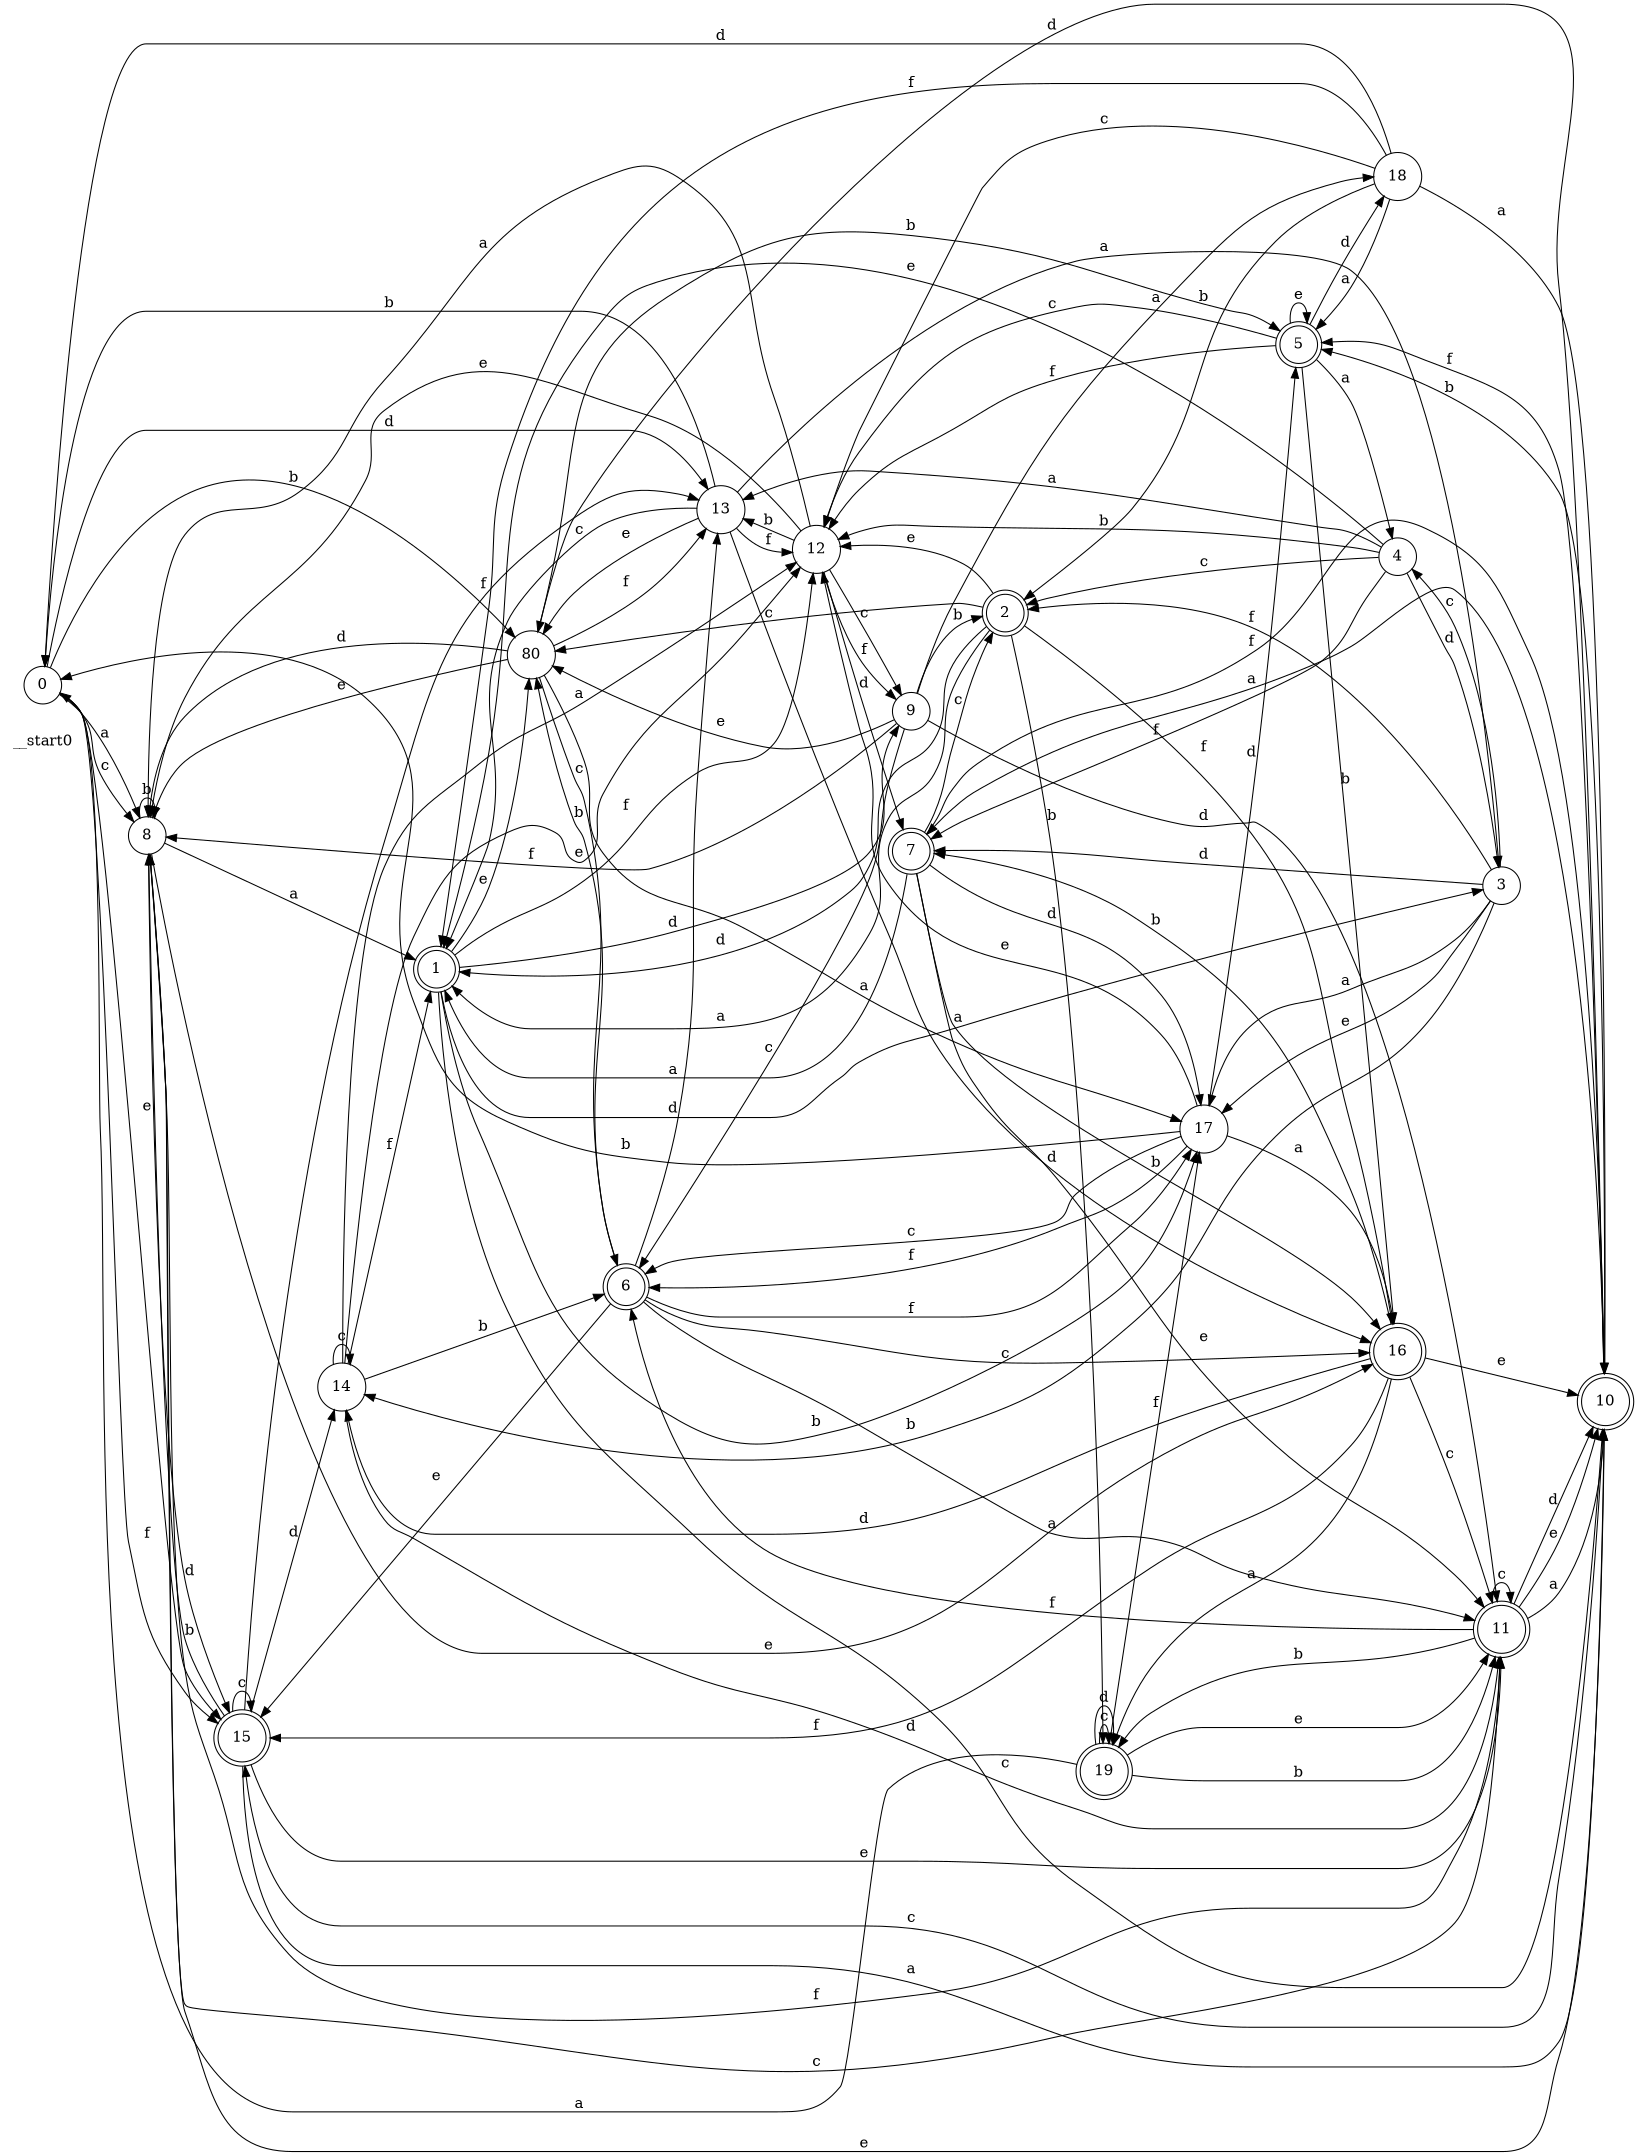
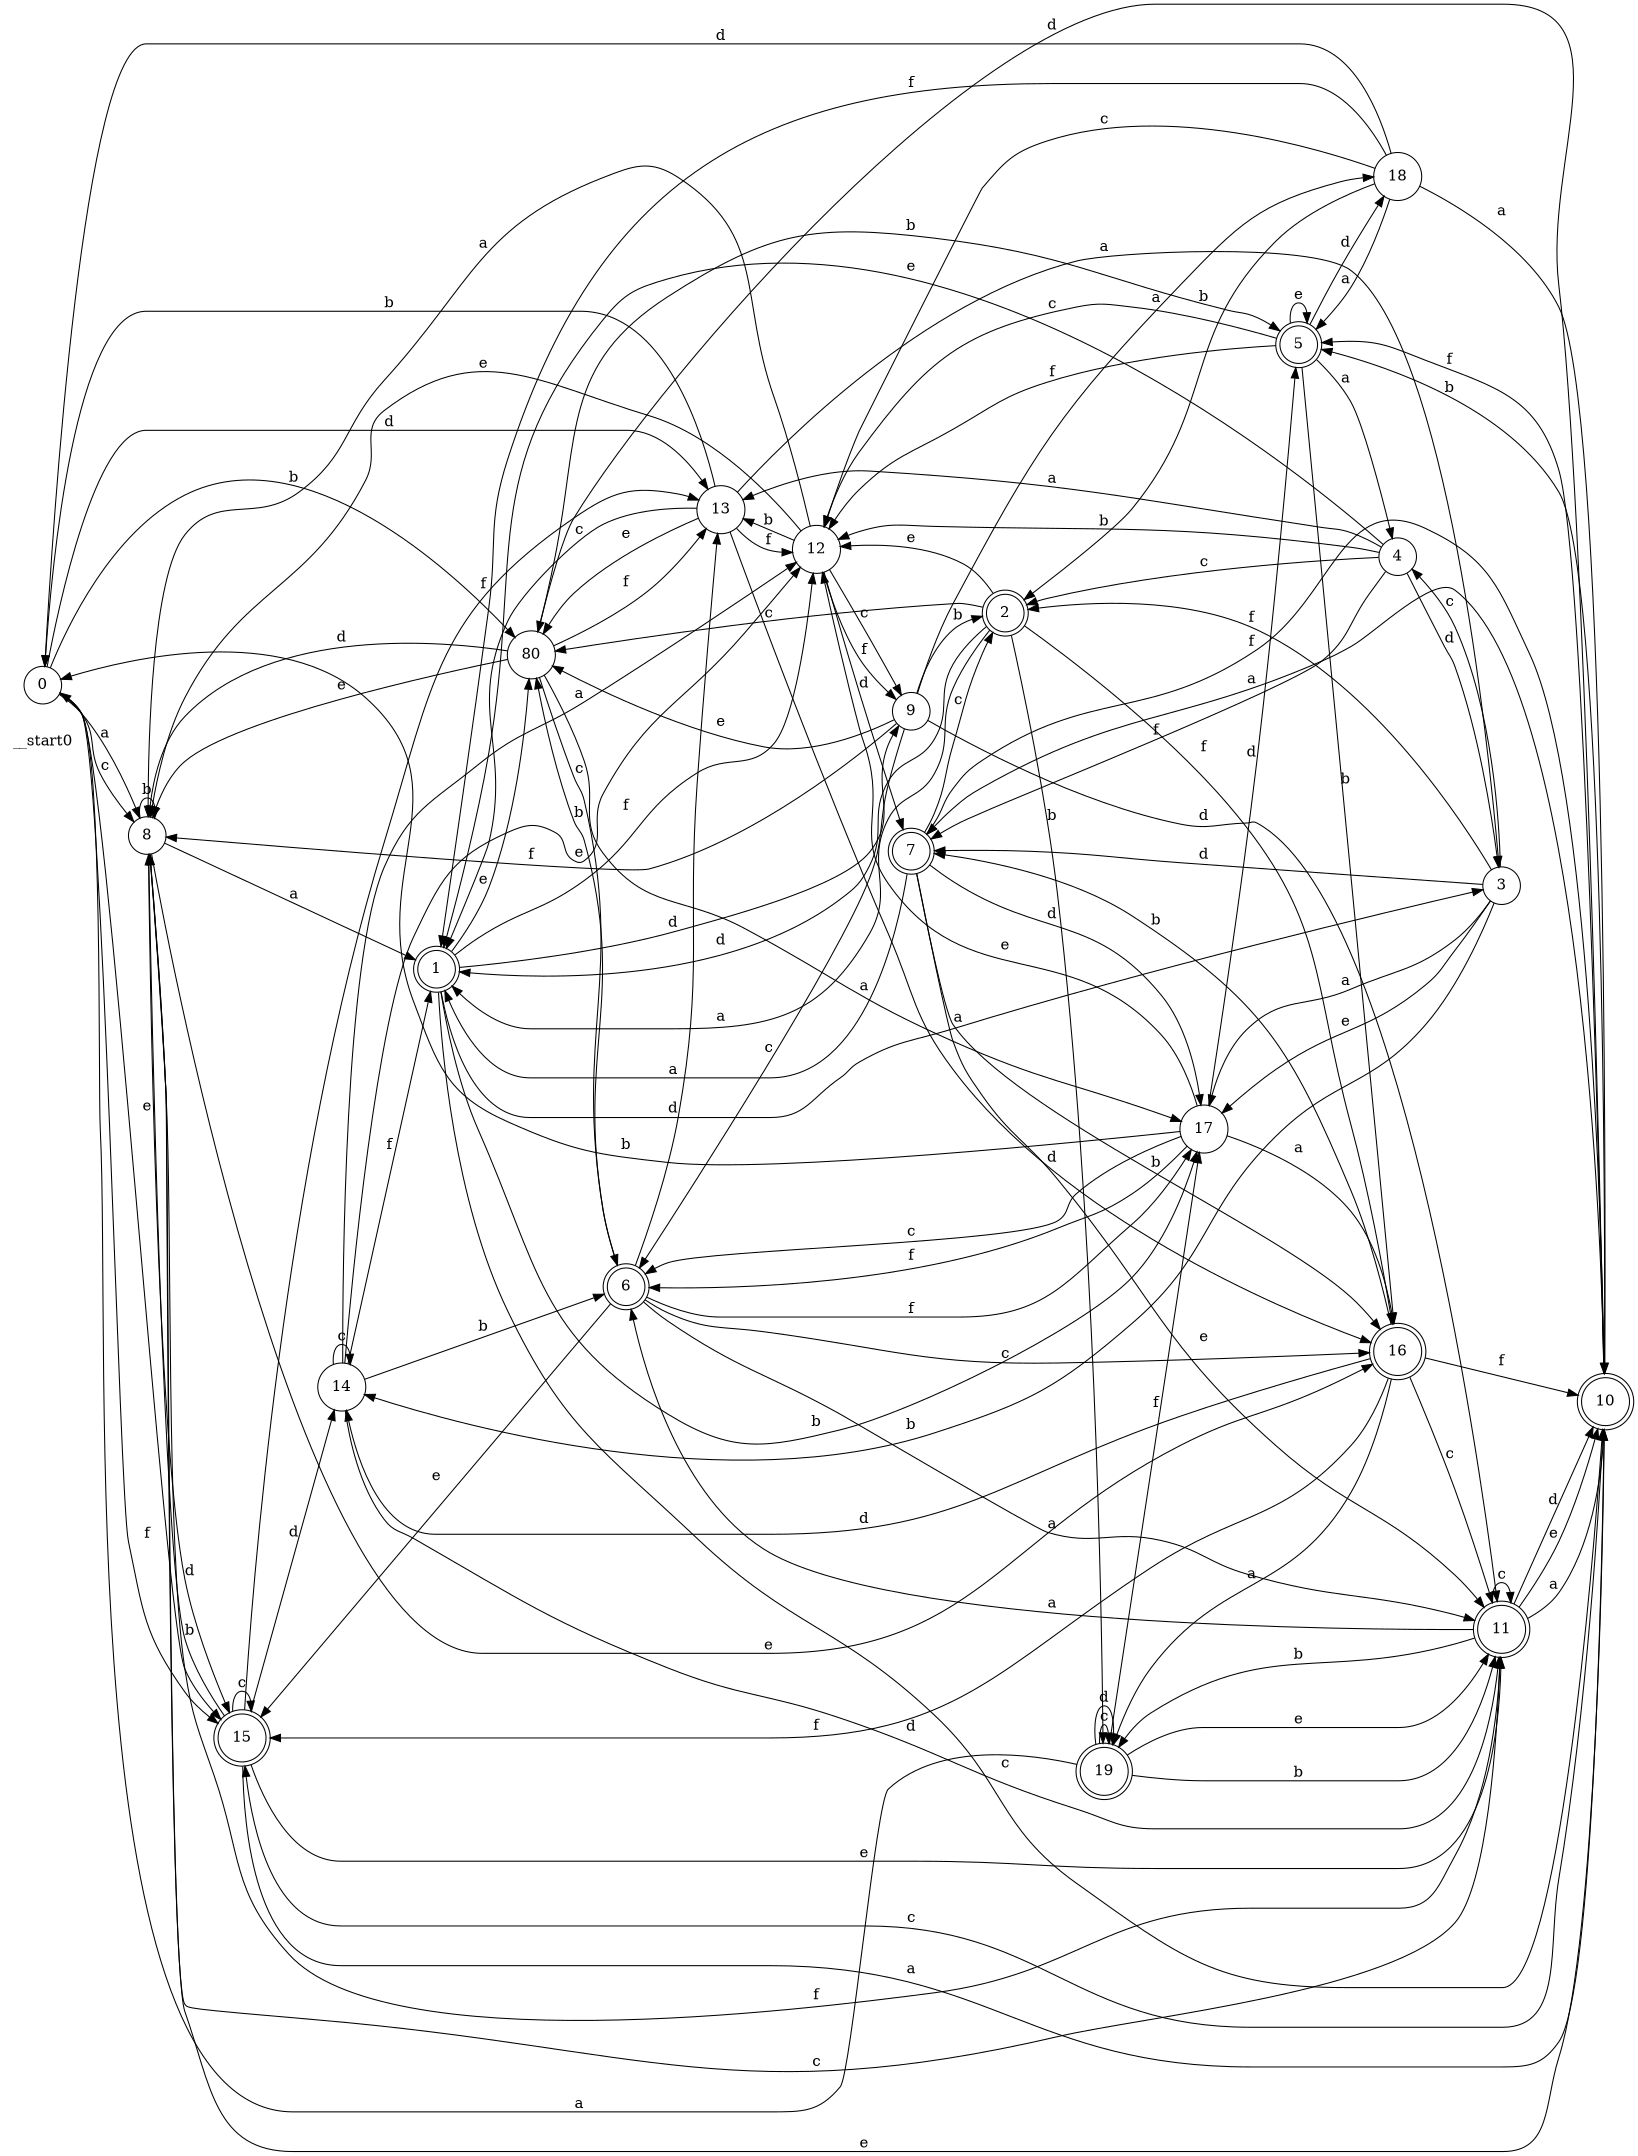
edge "16" -> "10": label "e" -> "f"
edge "11" -> "6": label "f" -> "a"
